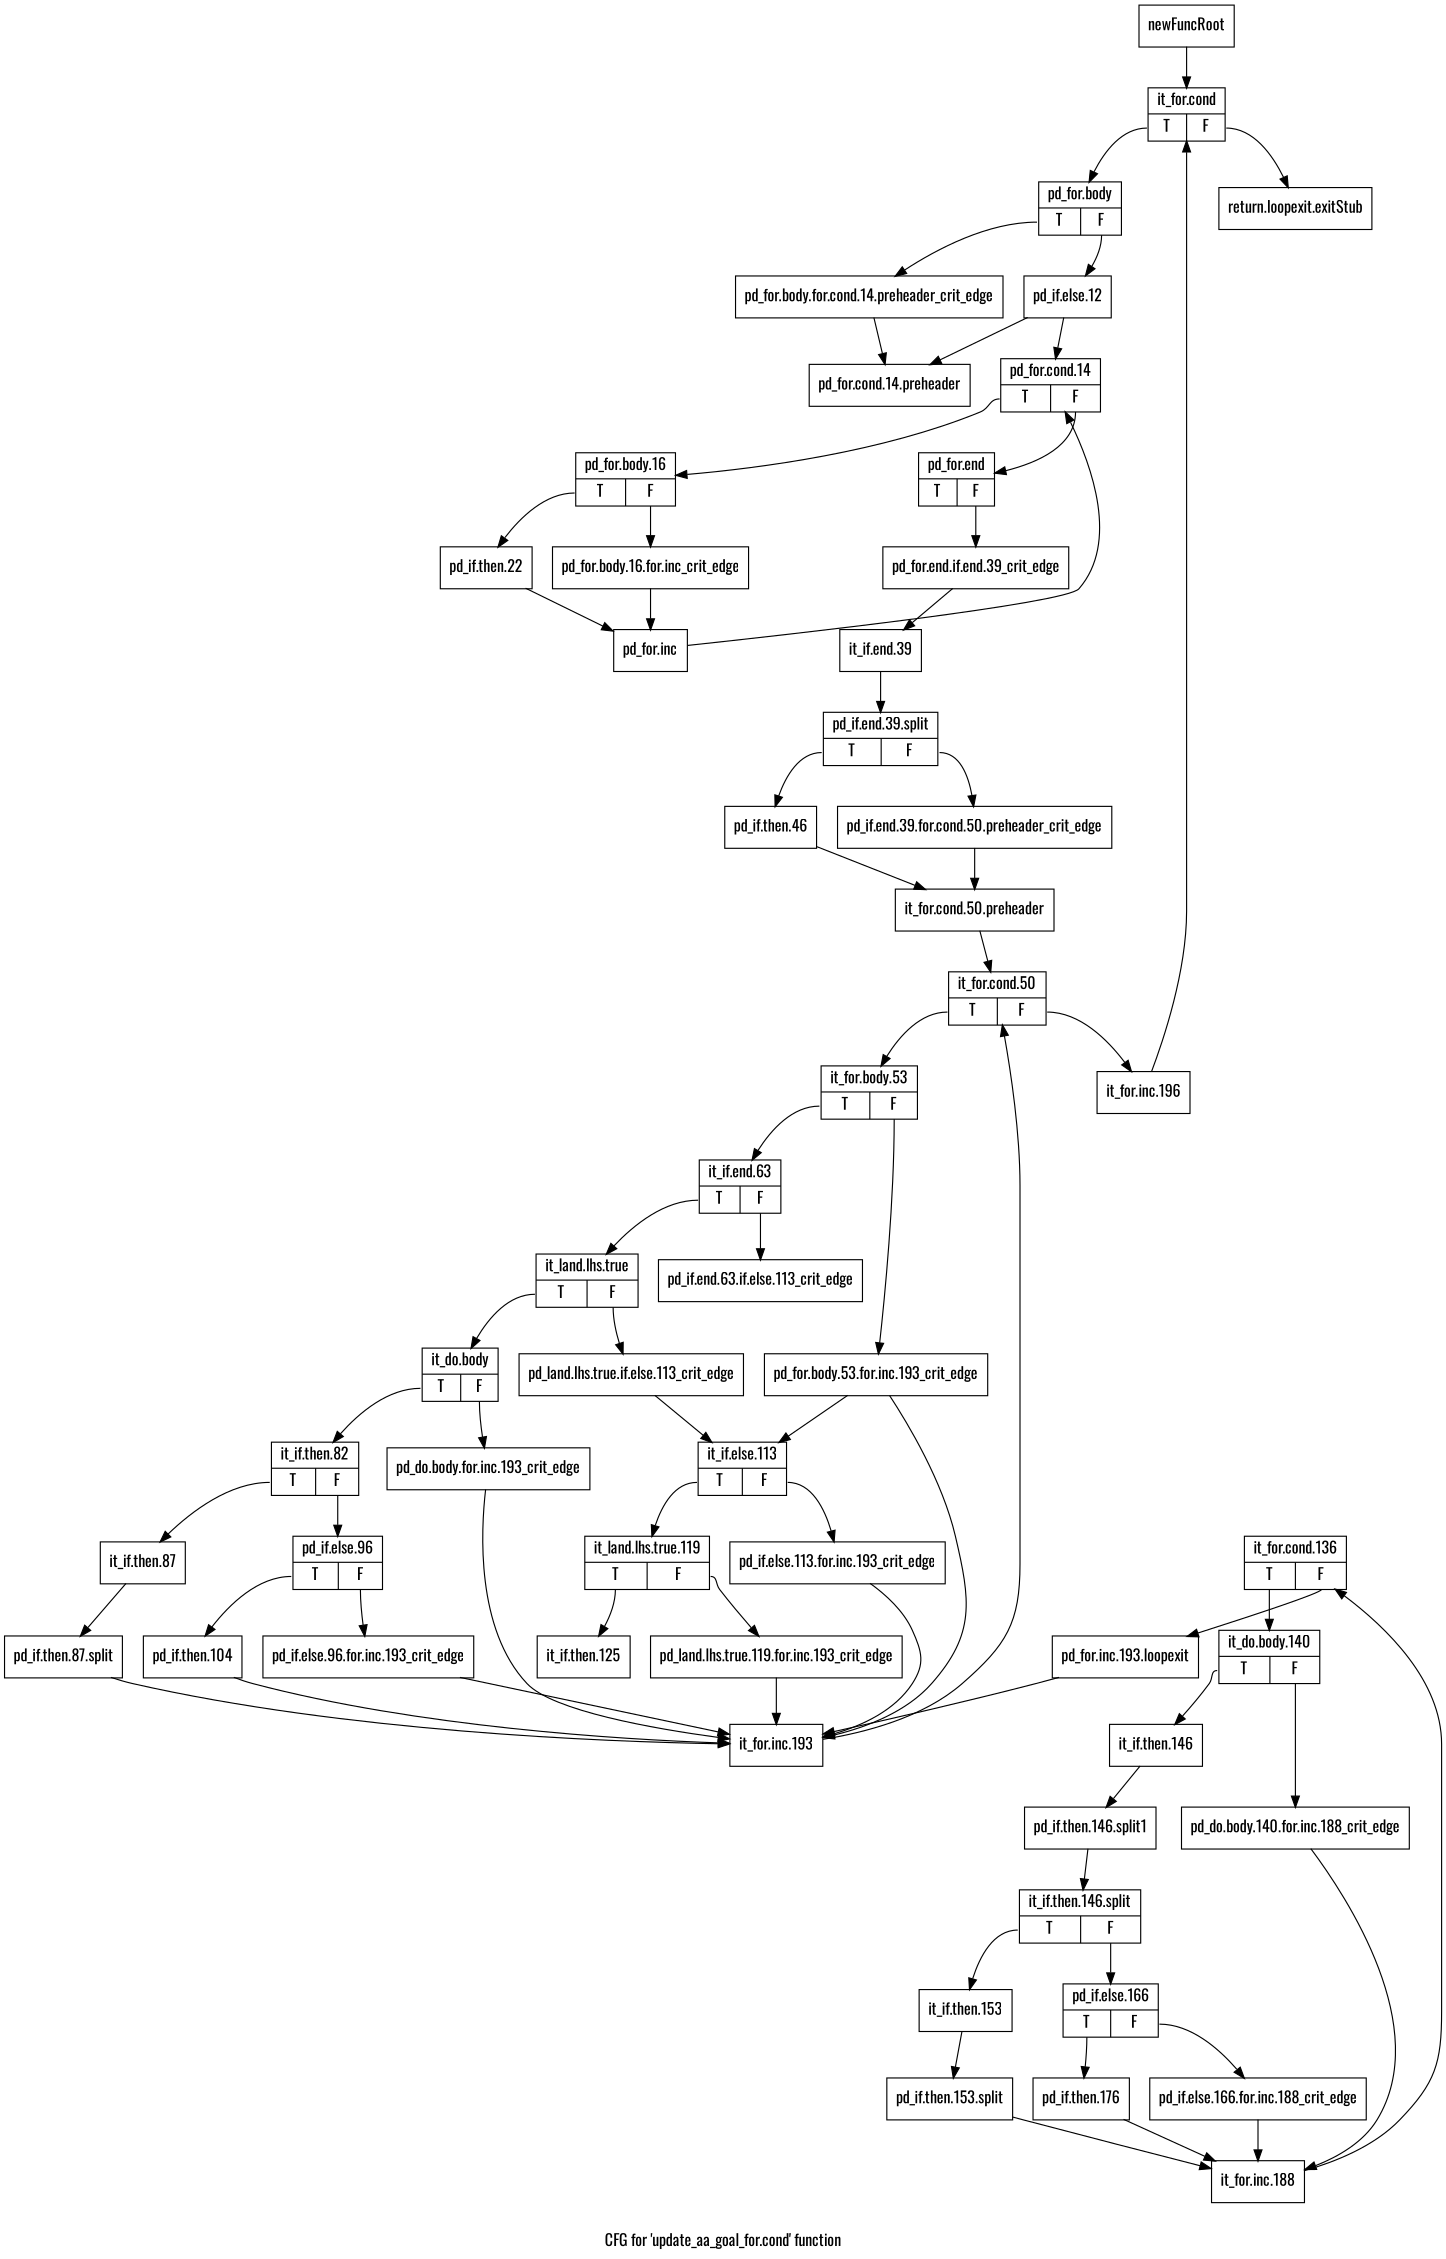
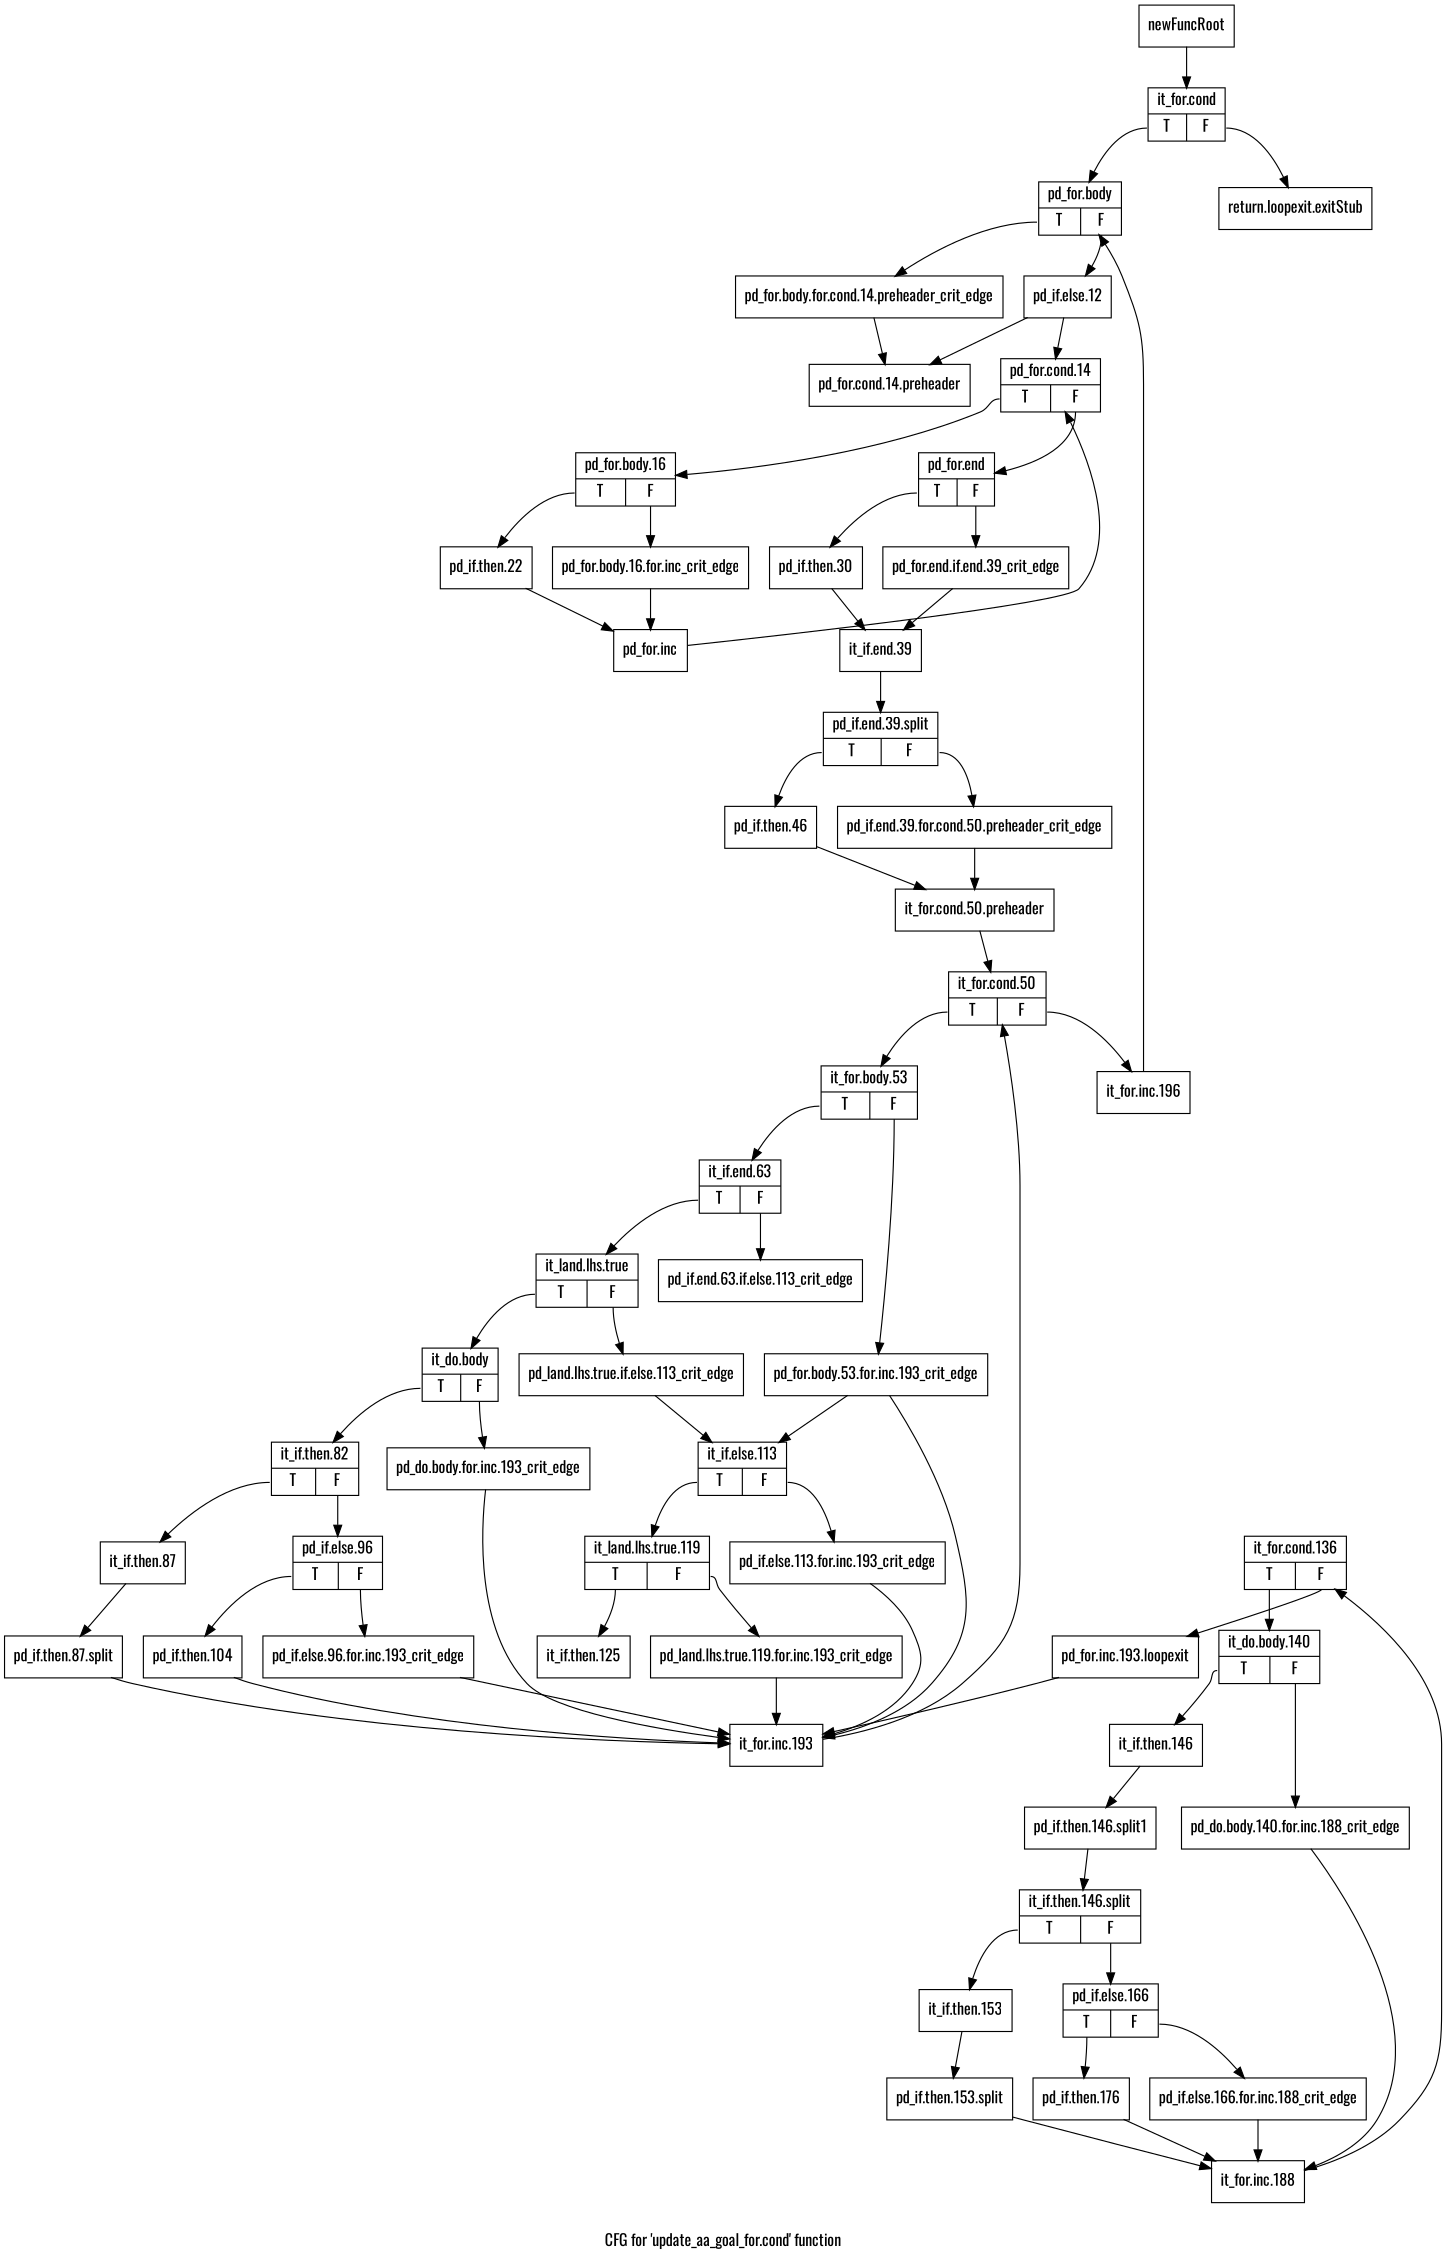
node "pd_if.then.30": added
edge "it_for.inc.196" -> "it_for.cond": now "it_for.inc.196" -> "pd_for.body"
